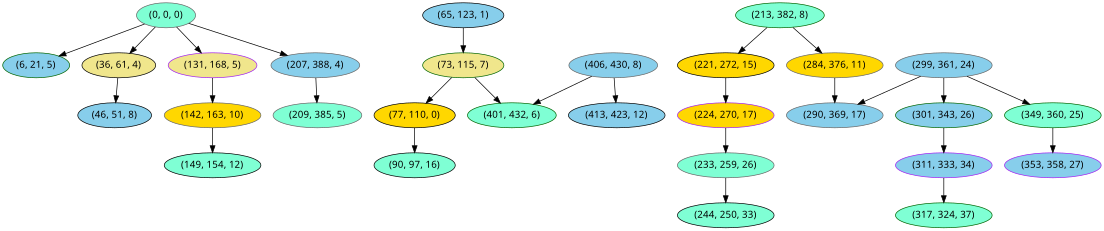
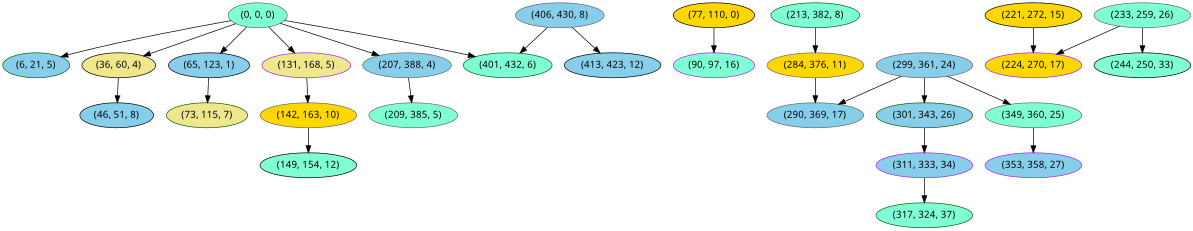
edge "(0, 0, 0)" -> "(65, 123, 1)": added
edge "(213, 382, 8)" -> "(221, 272, 15)": removed
node "(36, 61, 4)": label "(36, 61, 4)" -> "(36, 60, 4)"
edge "(73, 115, 7)" -> "(77, 110, 0)": removed
edge "(73, 115, 7)" -> "(401, 432, 6)": now "(0, 0, 0)" -> "(401, 432, 6)"
node "(349, 360, 25)": color darkgreen -> gray40
edge "(224, 270, 17)" -> "(233, 259, 26)": reversed
node "(90, 97, 16)": color black -> purple
